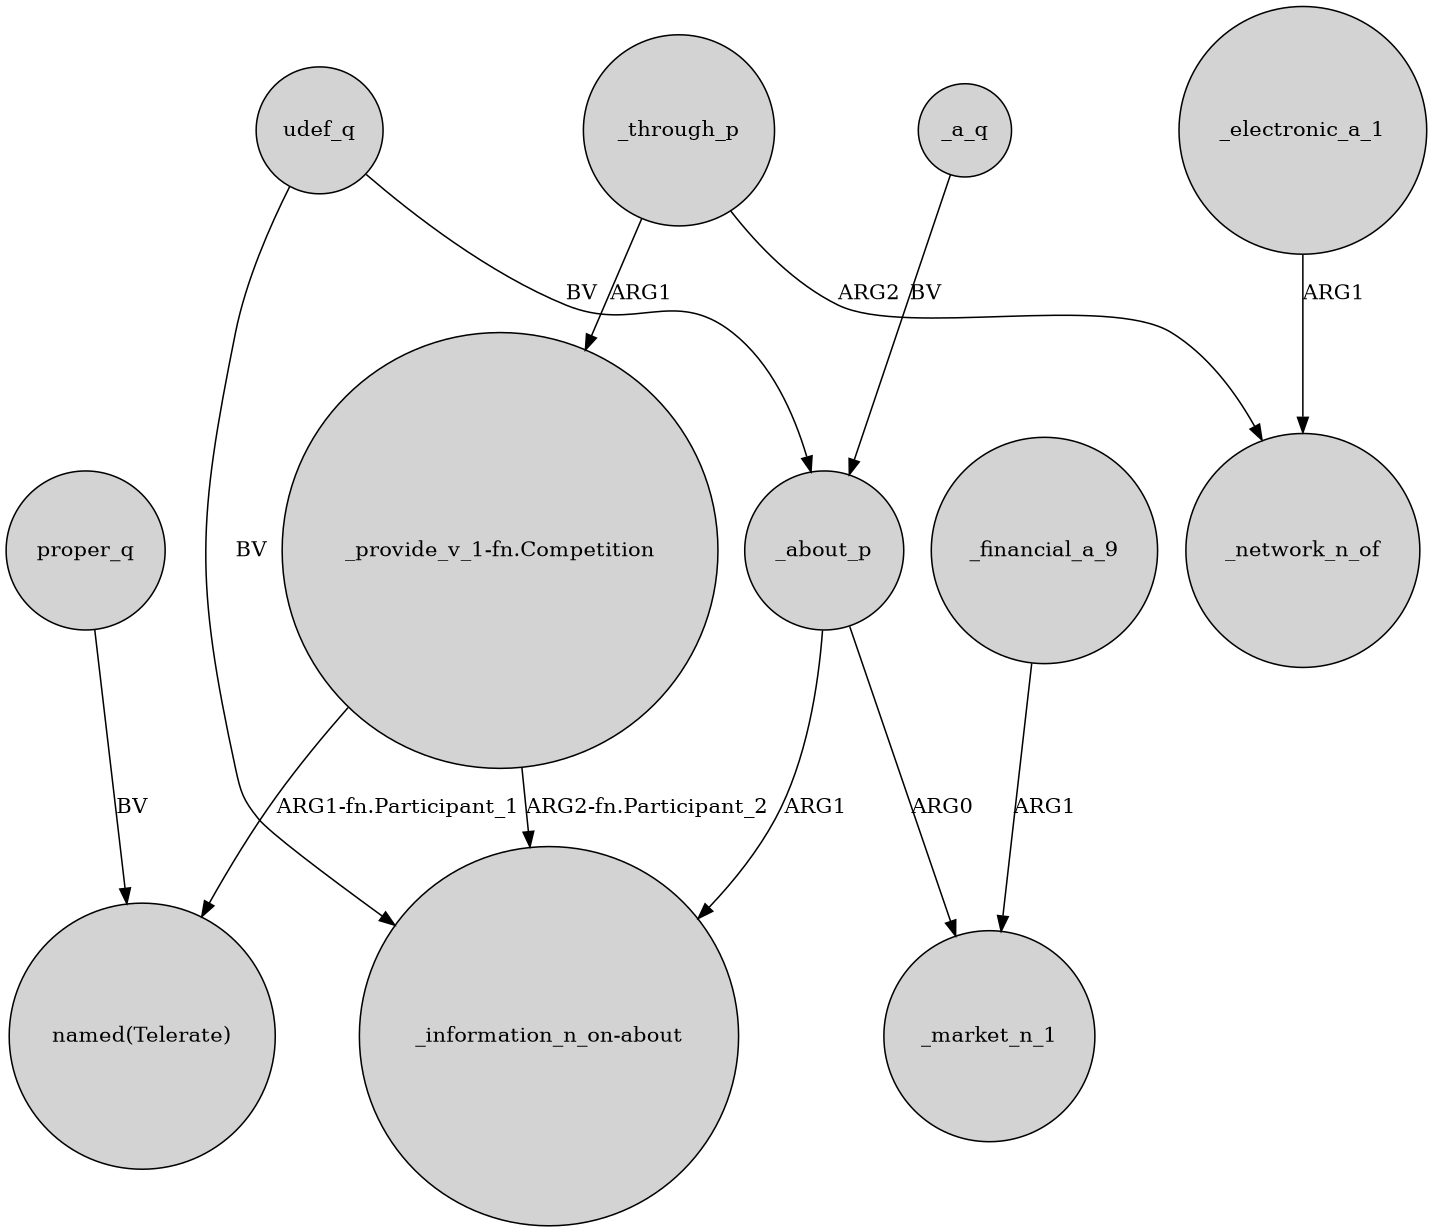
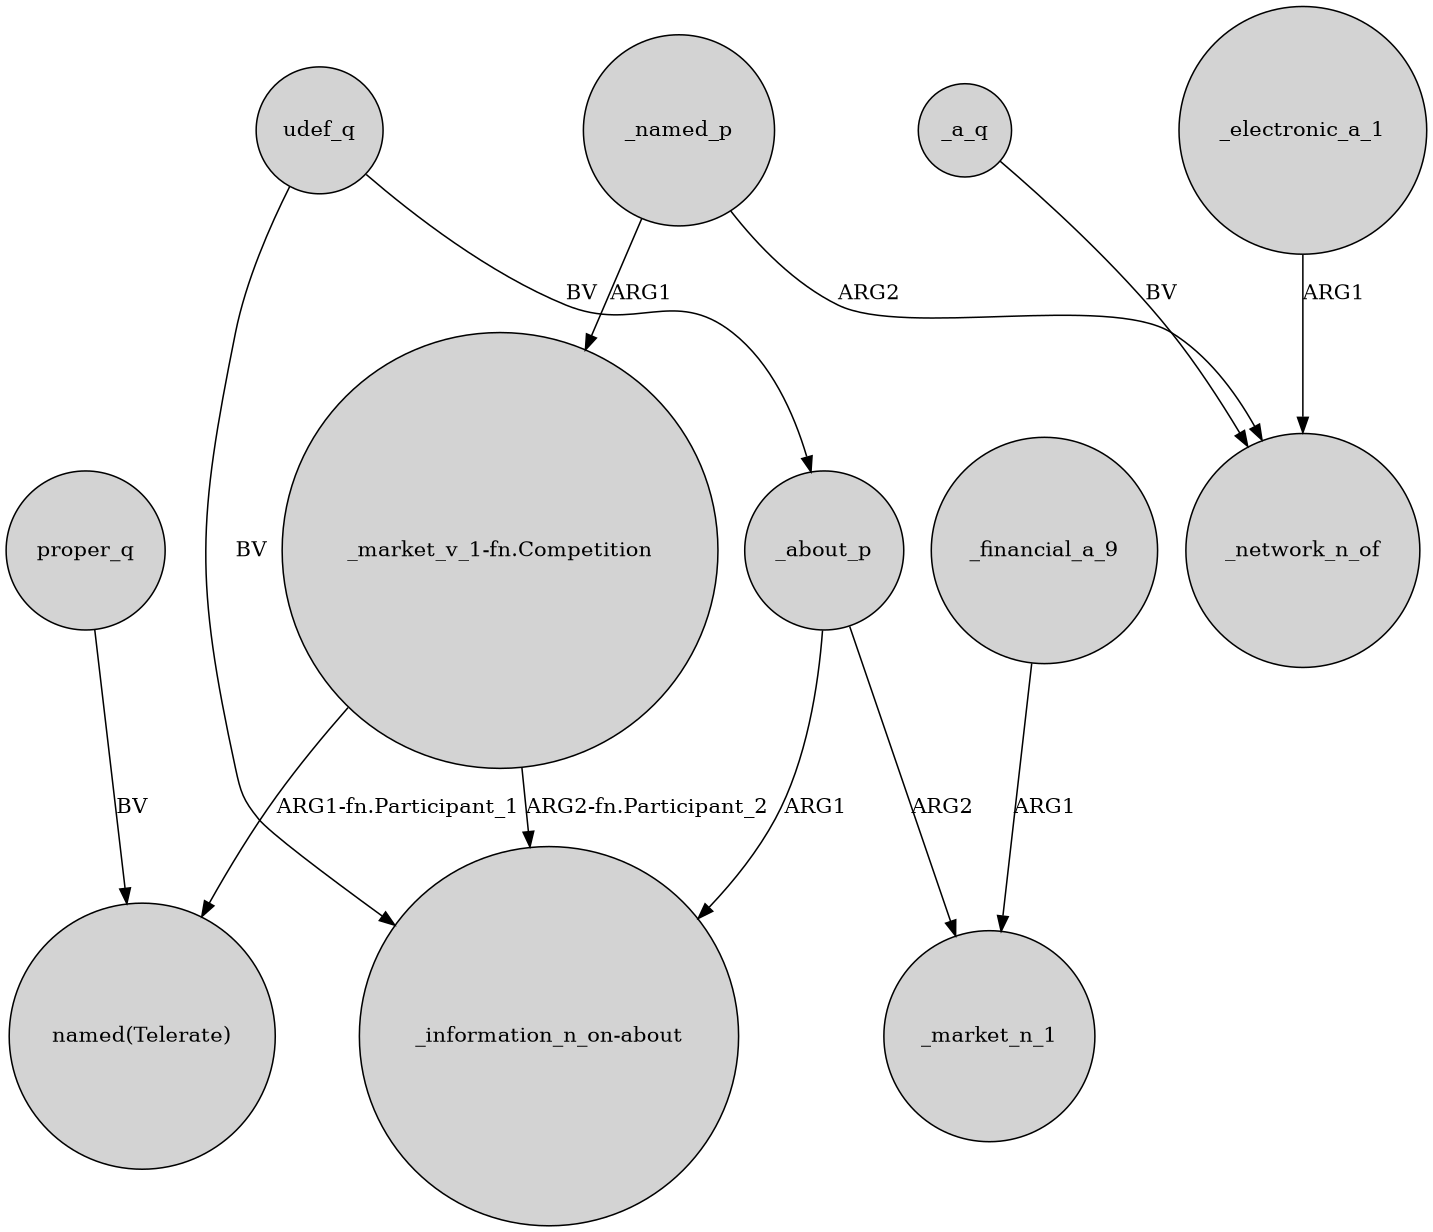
node "_through_p": label "_through_p" -> "_named_p"
edge "_a_q" -> "_about_p": now "_a_q" -> "_network_n_of"
node "_provide_v_1-fn.Competition": label "_provide_v_1-fn.Competition" -> "_market_v_1-fn.Competition"
edge "_about_p" -> "_market_n_1": label "ARG0" -> "ARG2"
